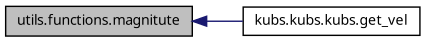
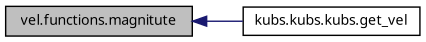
node "utils.functions.magnitute": label "utils.functions.magnitute" -> "vel.functions.magnitute"
